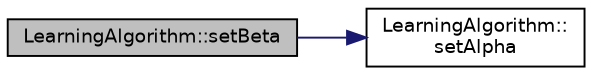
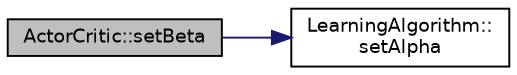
node "LearningAlgorithm::setBeta": label "LearningAlgorithm::setBeta" -> "ActorCritic::setBeta"
